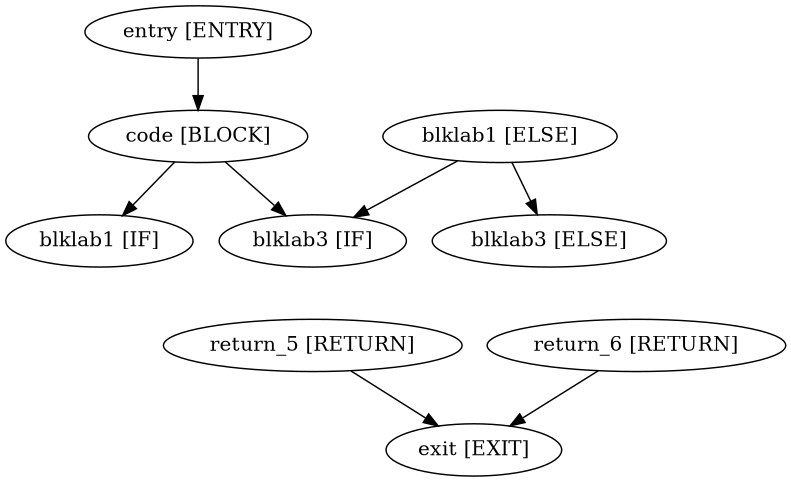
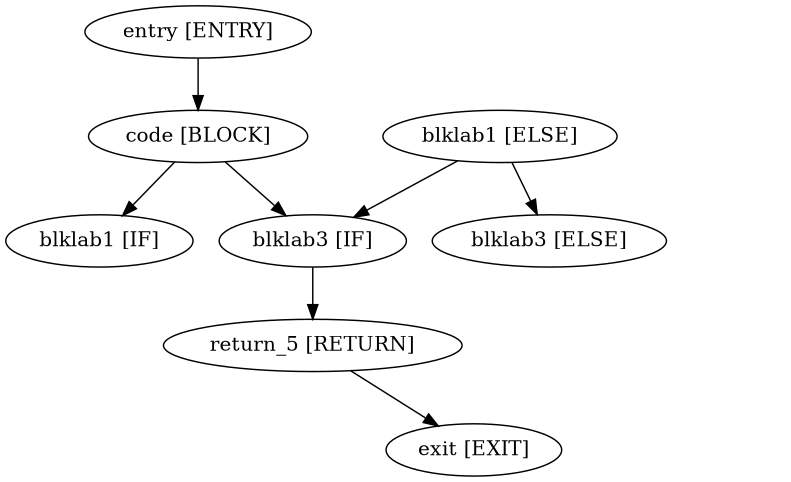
edge "blklab3 [IF]" -> "return_5 [RETURN]": added
node "return_6 [RETURN]": removed
